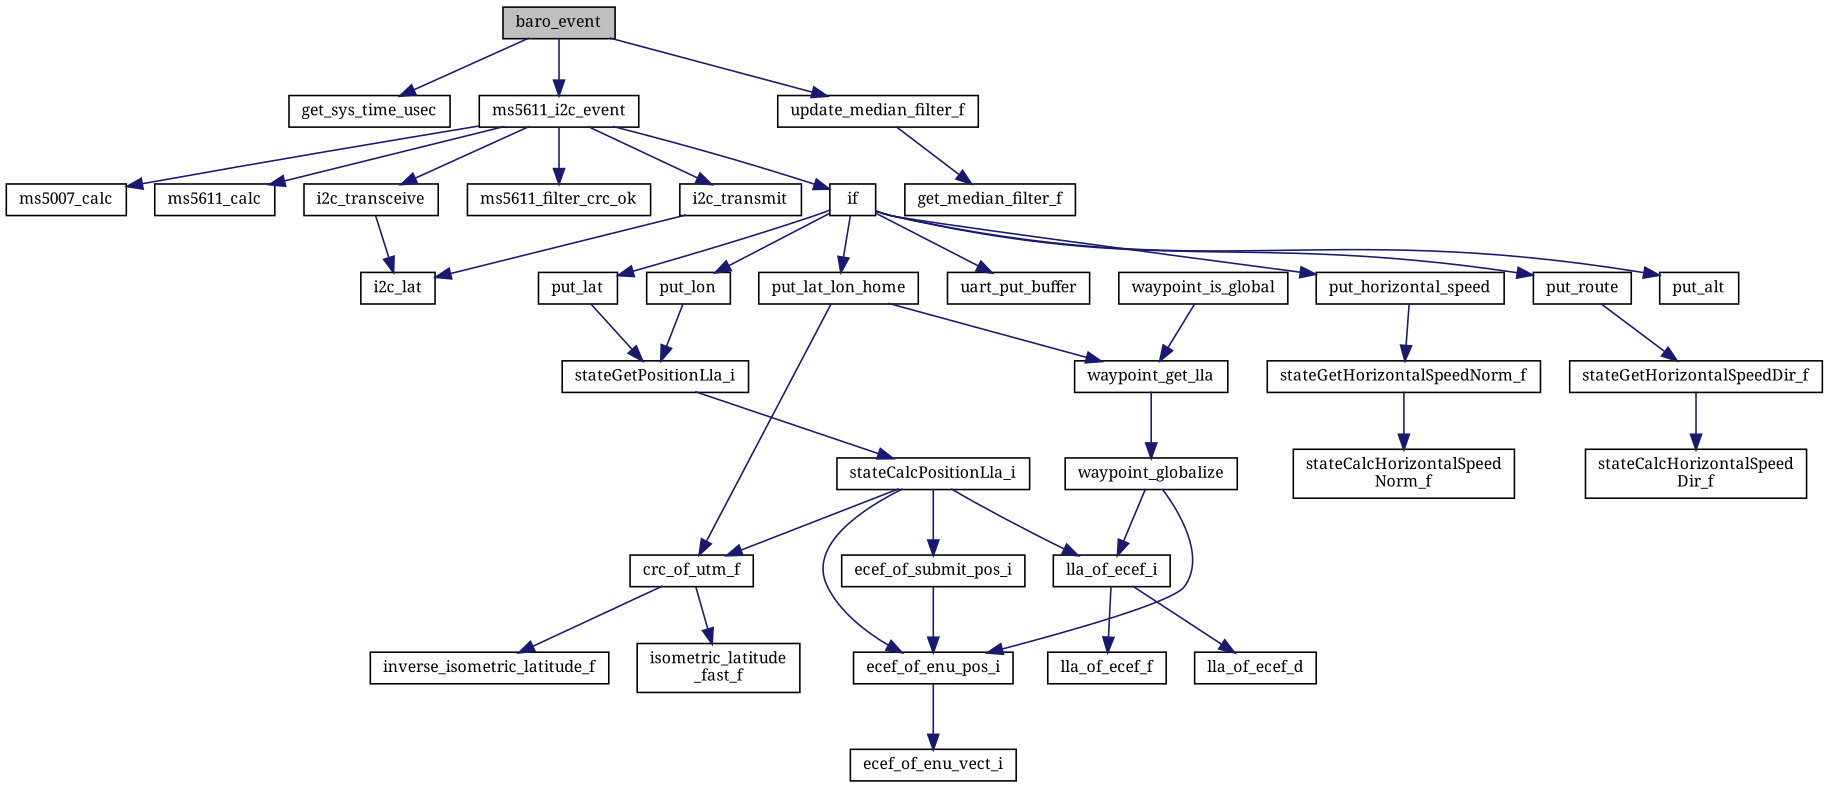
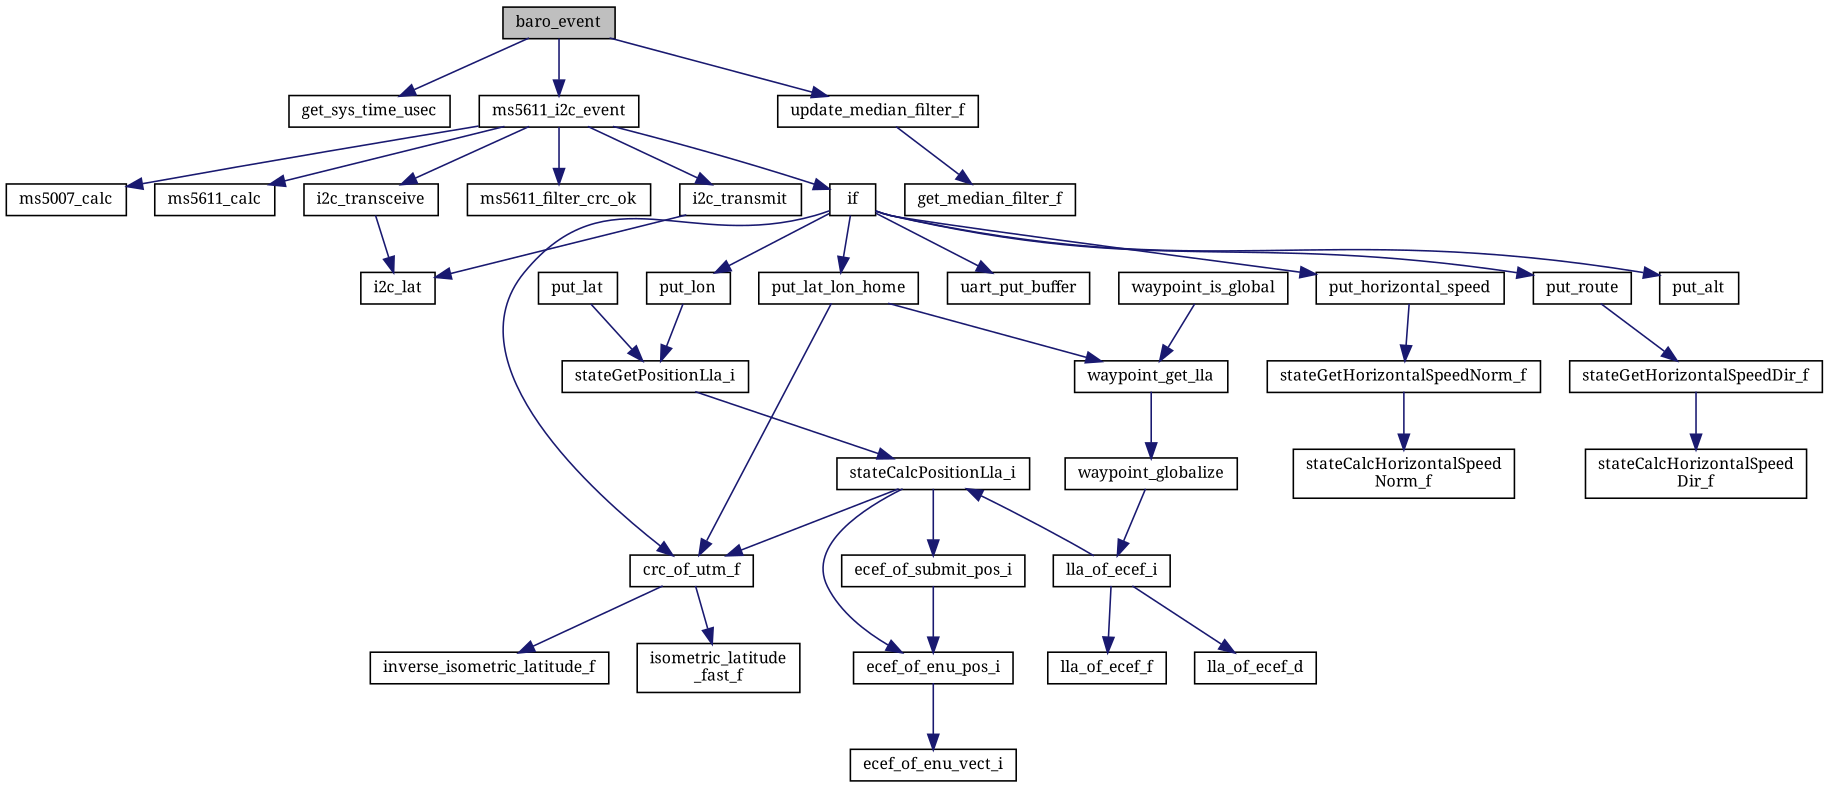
edge "if" -> "put_lat": now "if" -> "crc_of_utm_f"
edge "stateCalcPositionLla_i" -> "lla_of_ecef_i": reversed
edge "waypoint_globalize" -> "ecef_of_enu_pos_i": removed
